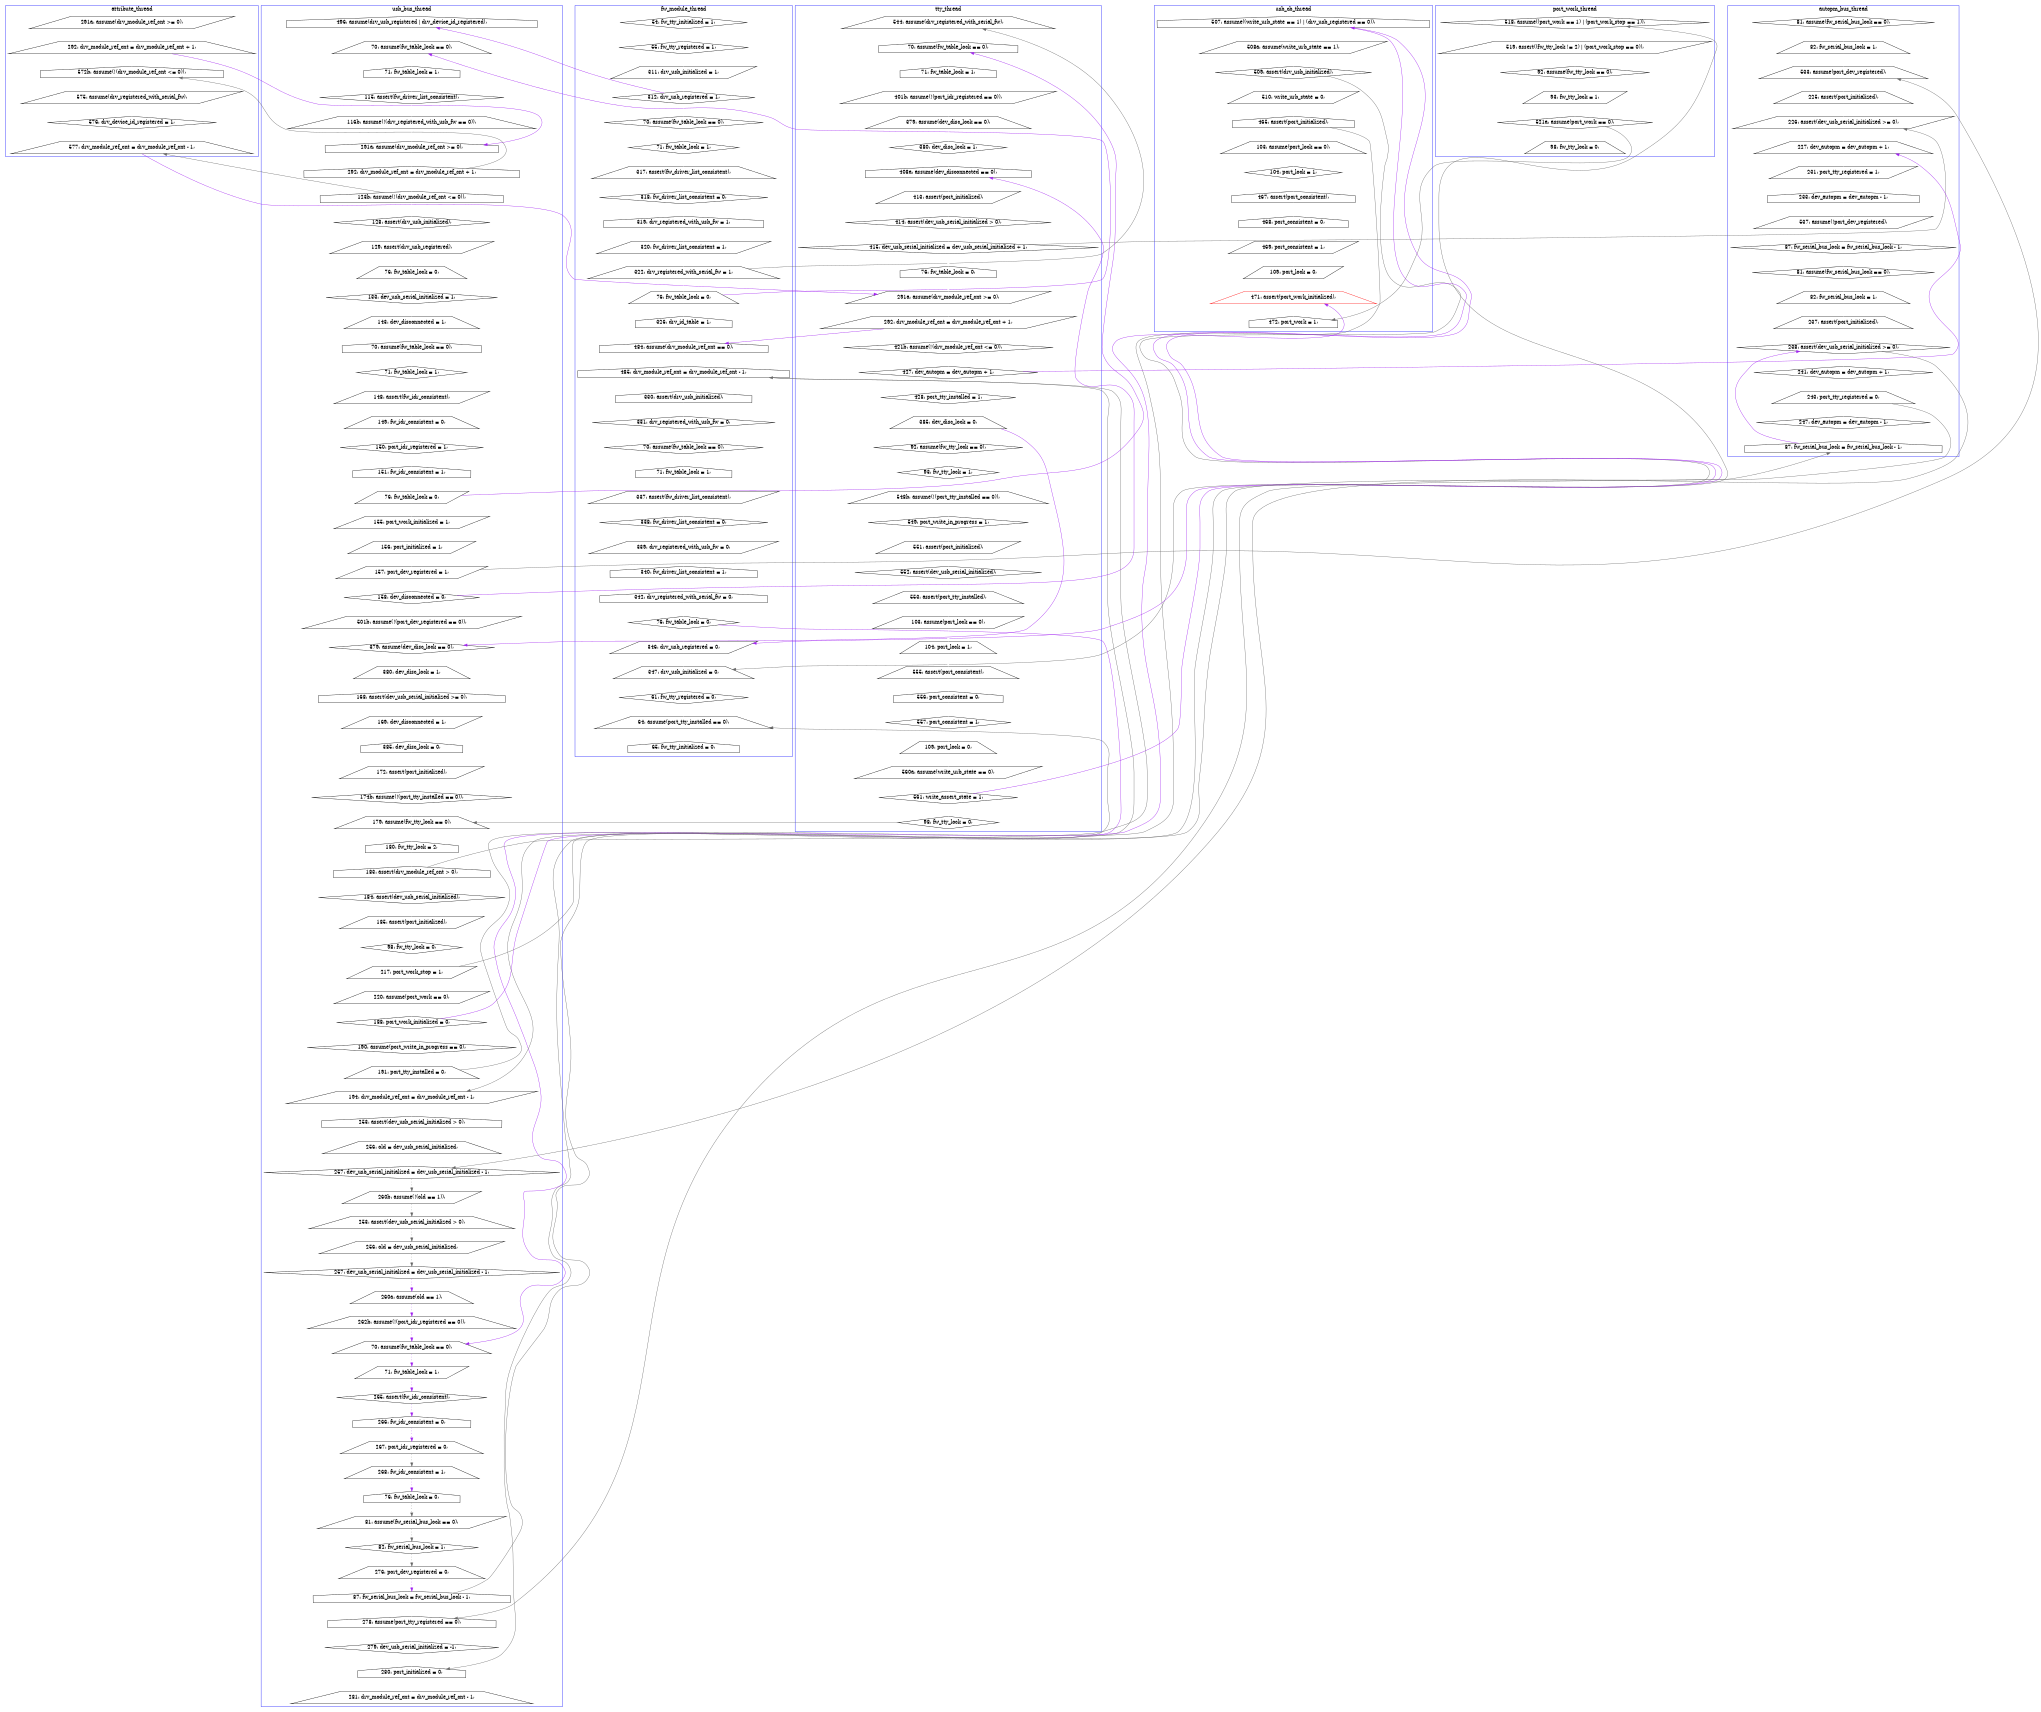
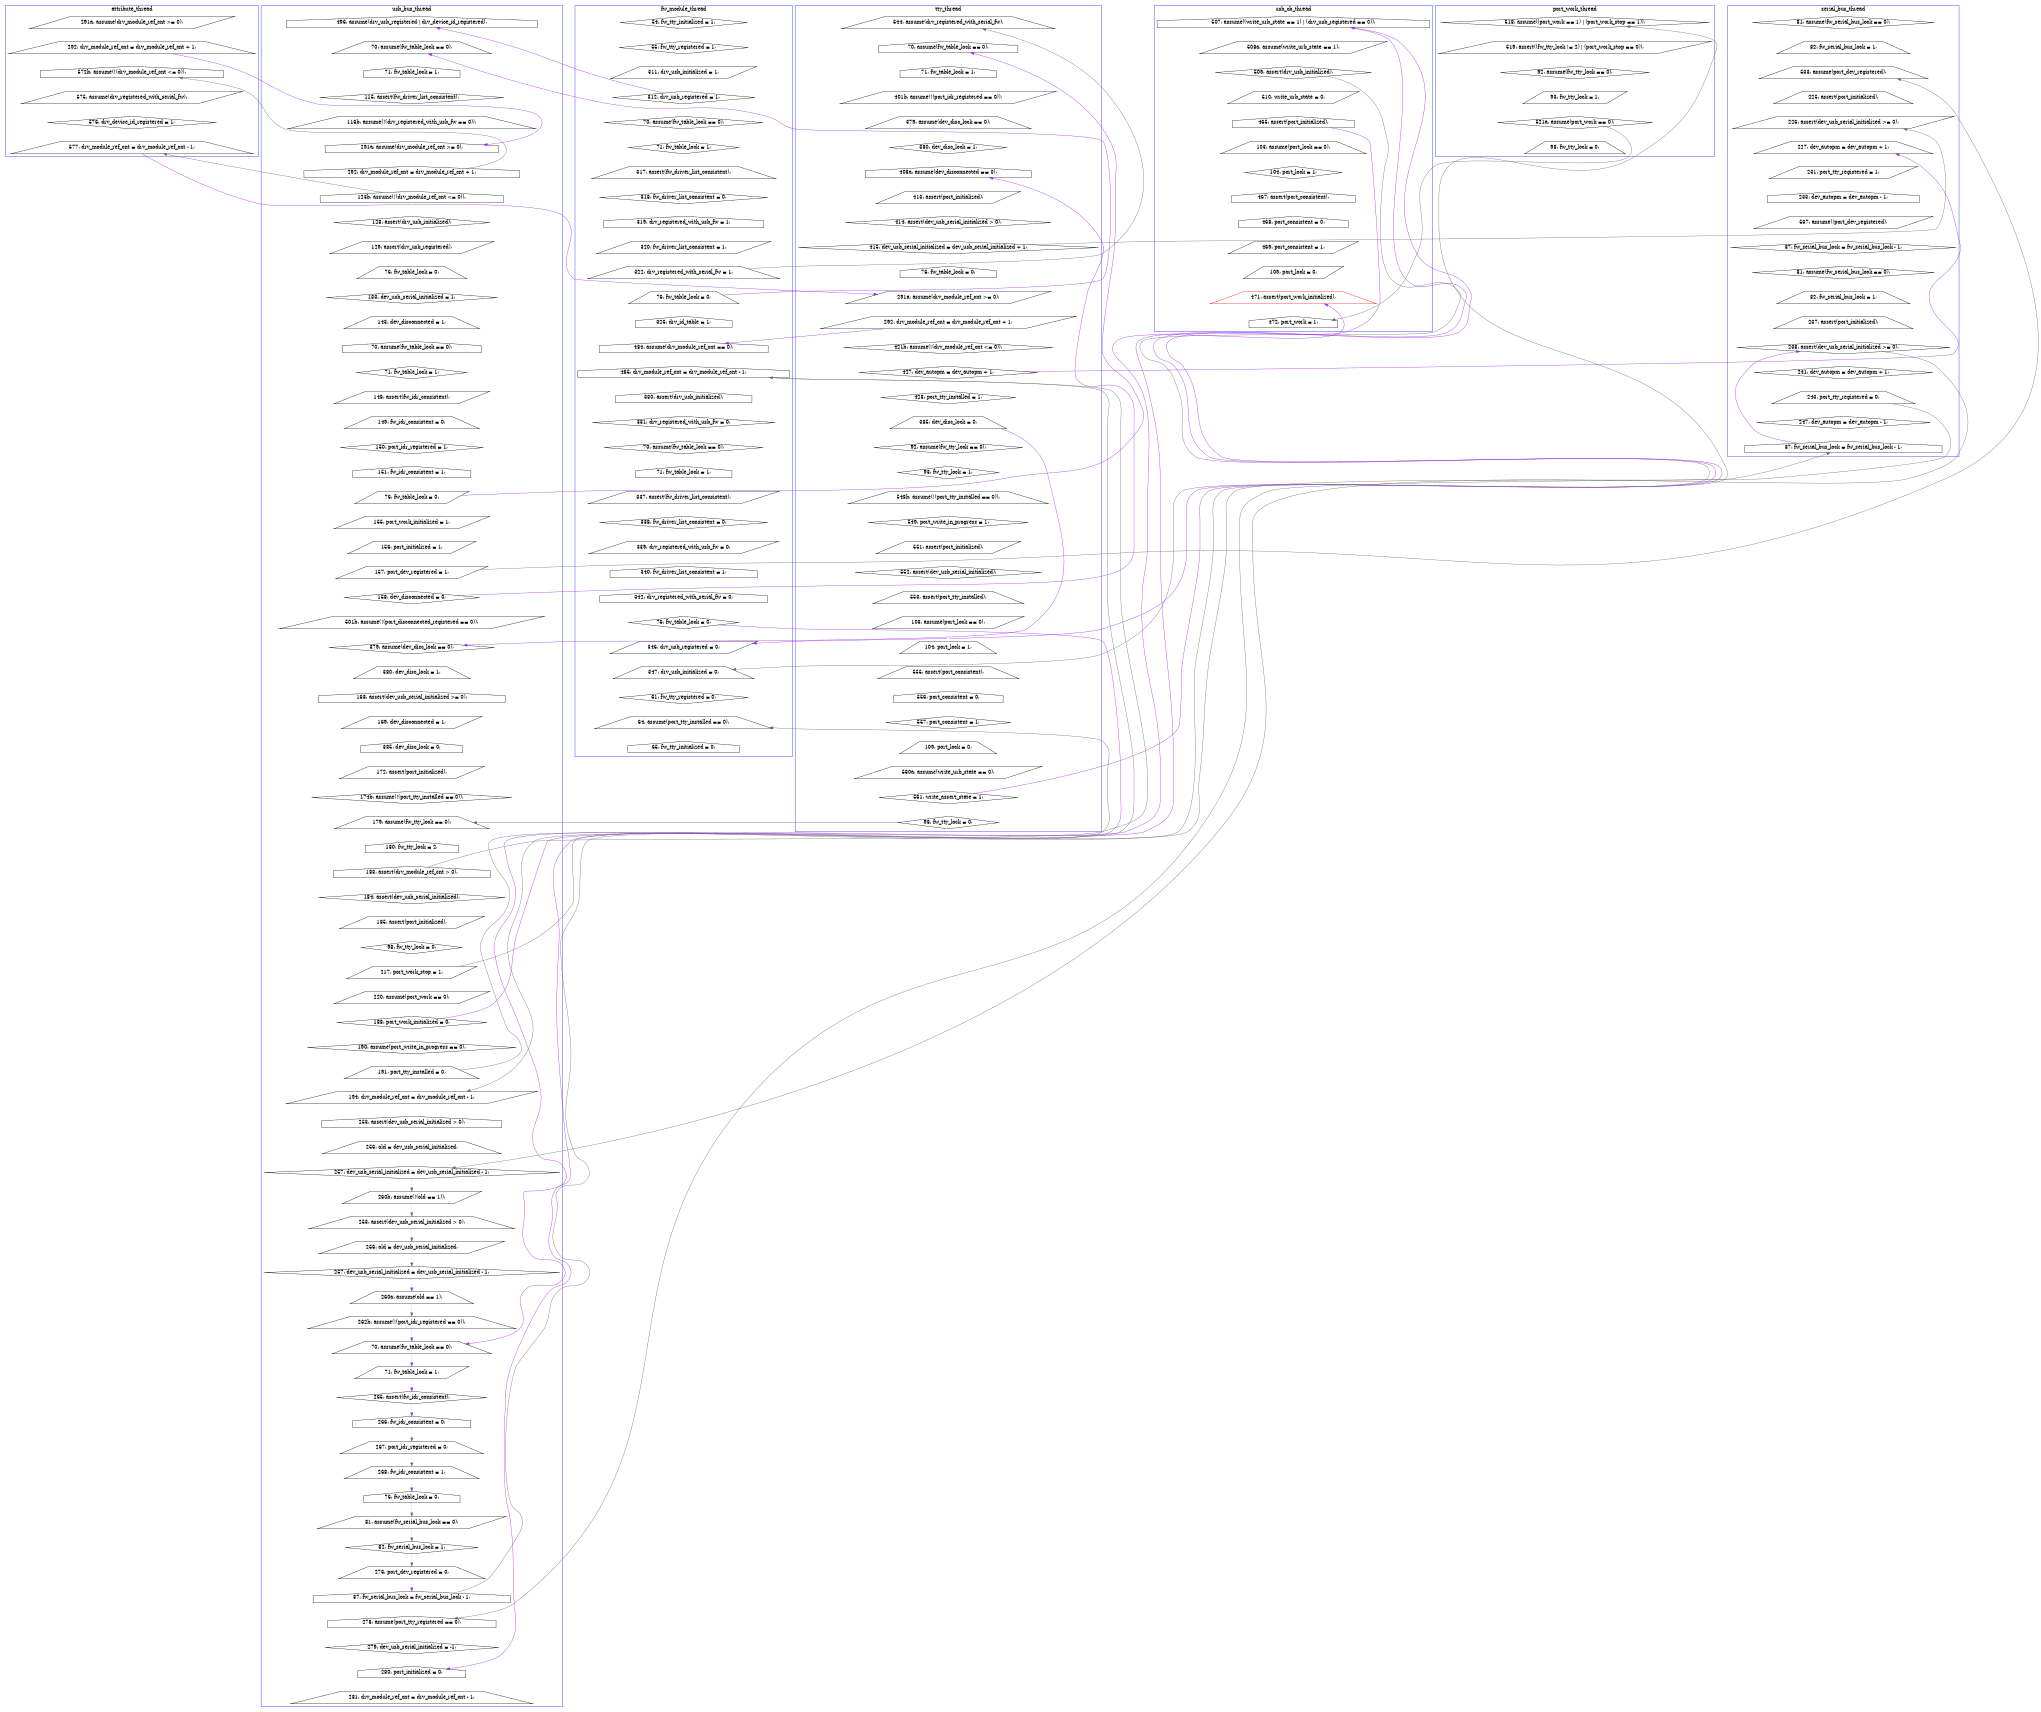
cluster "autopm_bus_thread": label "autopm_bus_thread" -> "serial_bus_thread"
node "501b: assume(!(port_dev_registered == 0));": label "501b: assume(!(port_dev_registered == 0));" -> "501b: assume(!(port_disconnected_registered == 0));"
edge "465: assert(port_initialized);" -> "280: port_initialized = 0;": color gray40 -> purple
edge "260a: assume(old == 1);" -> "262b: assume(!(port_idr_registered == 0));": color purple -> gray40
edge "266: fw_idr_consistent = 0;" -> "267: port_idr_registered = 0;": color purple -> gray40
